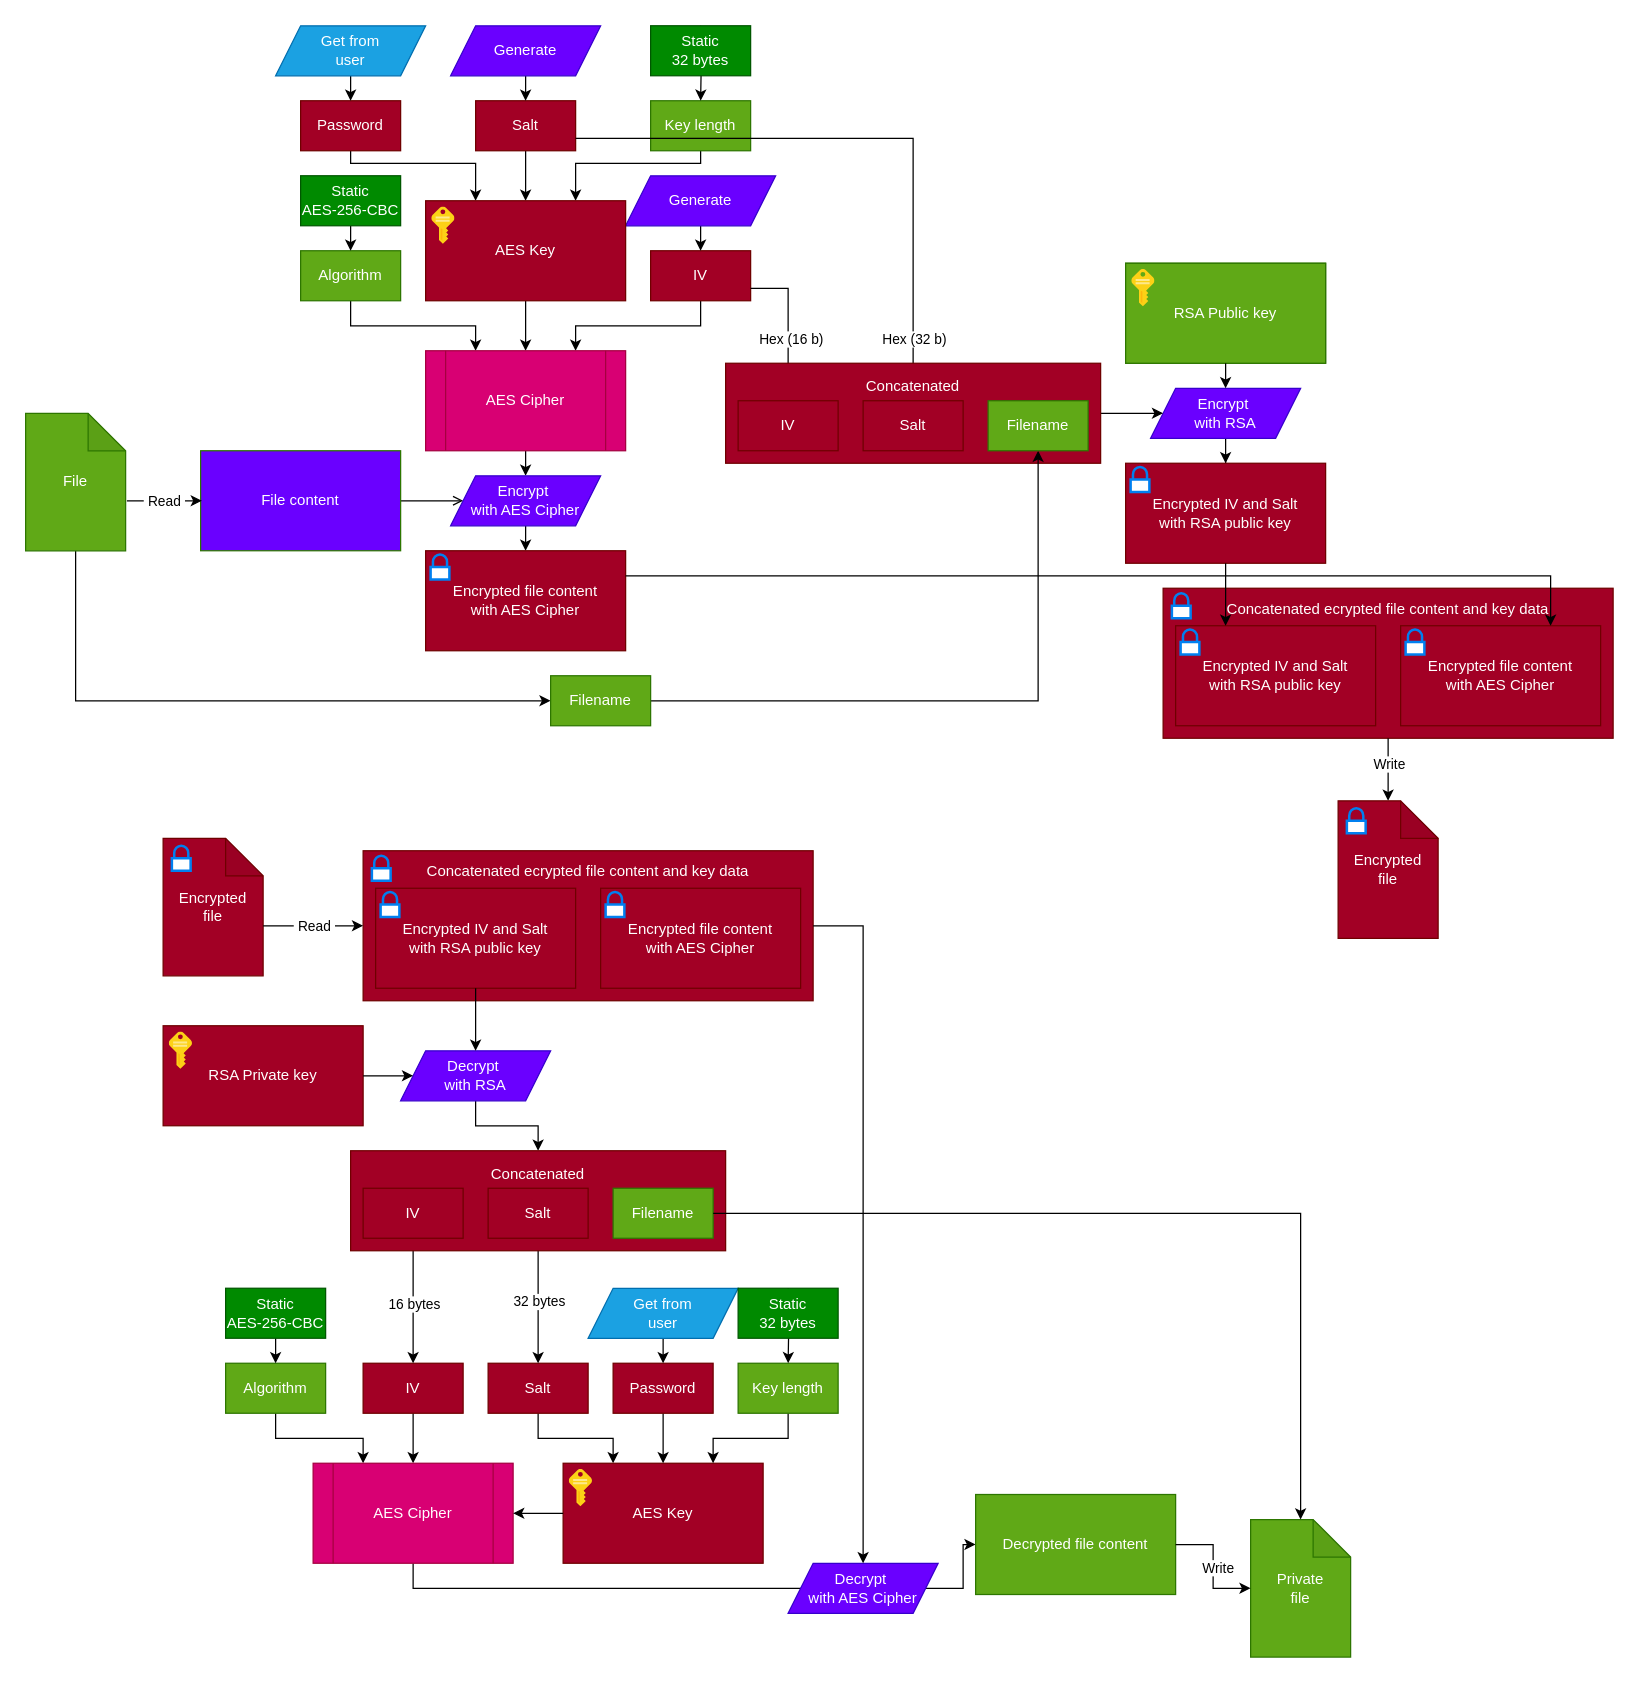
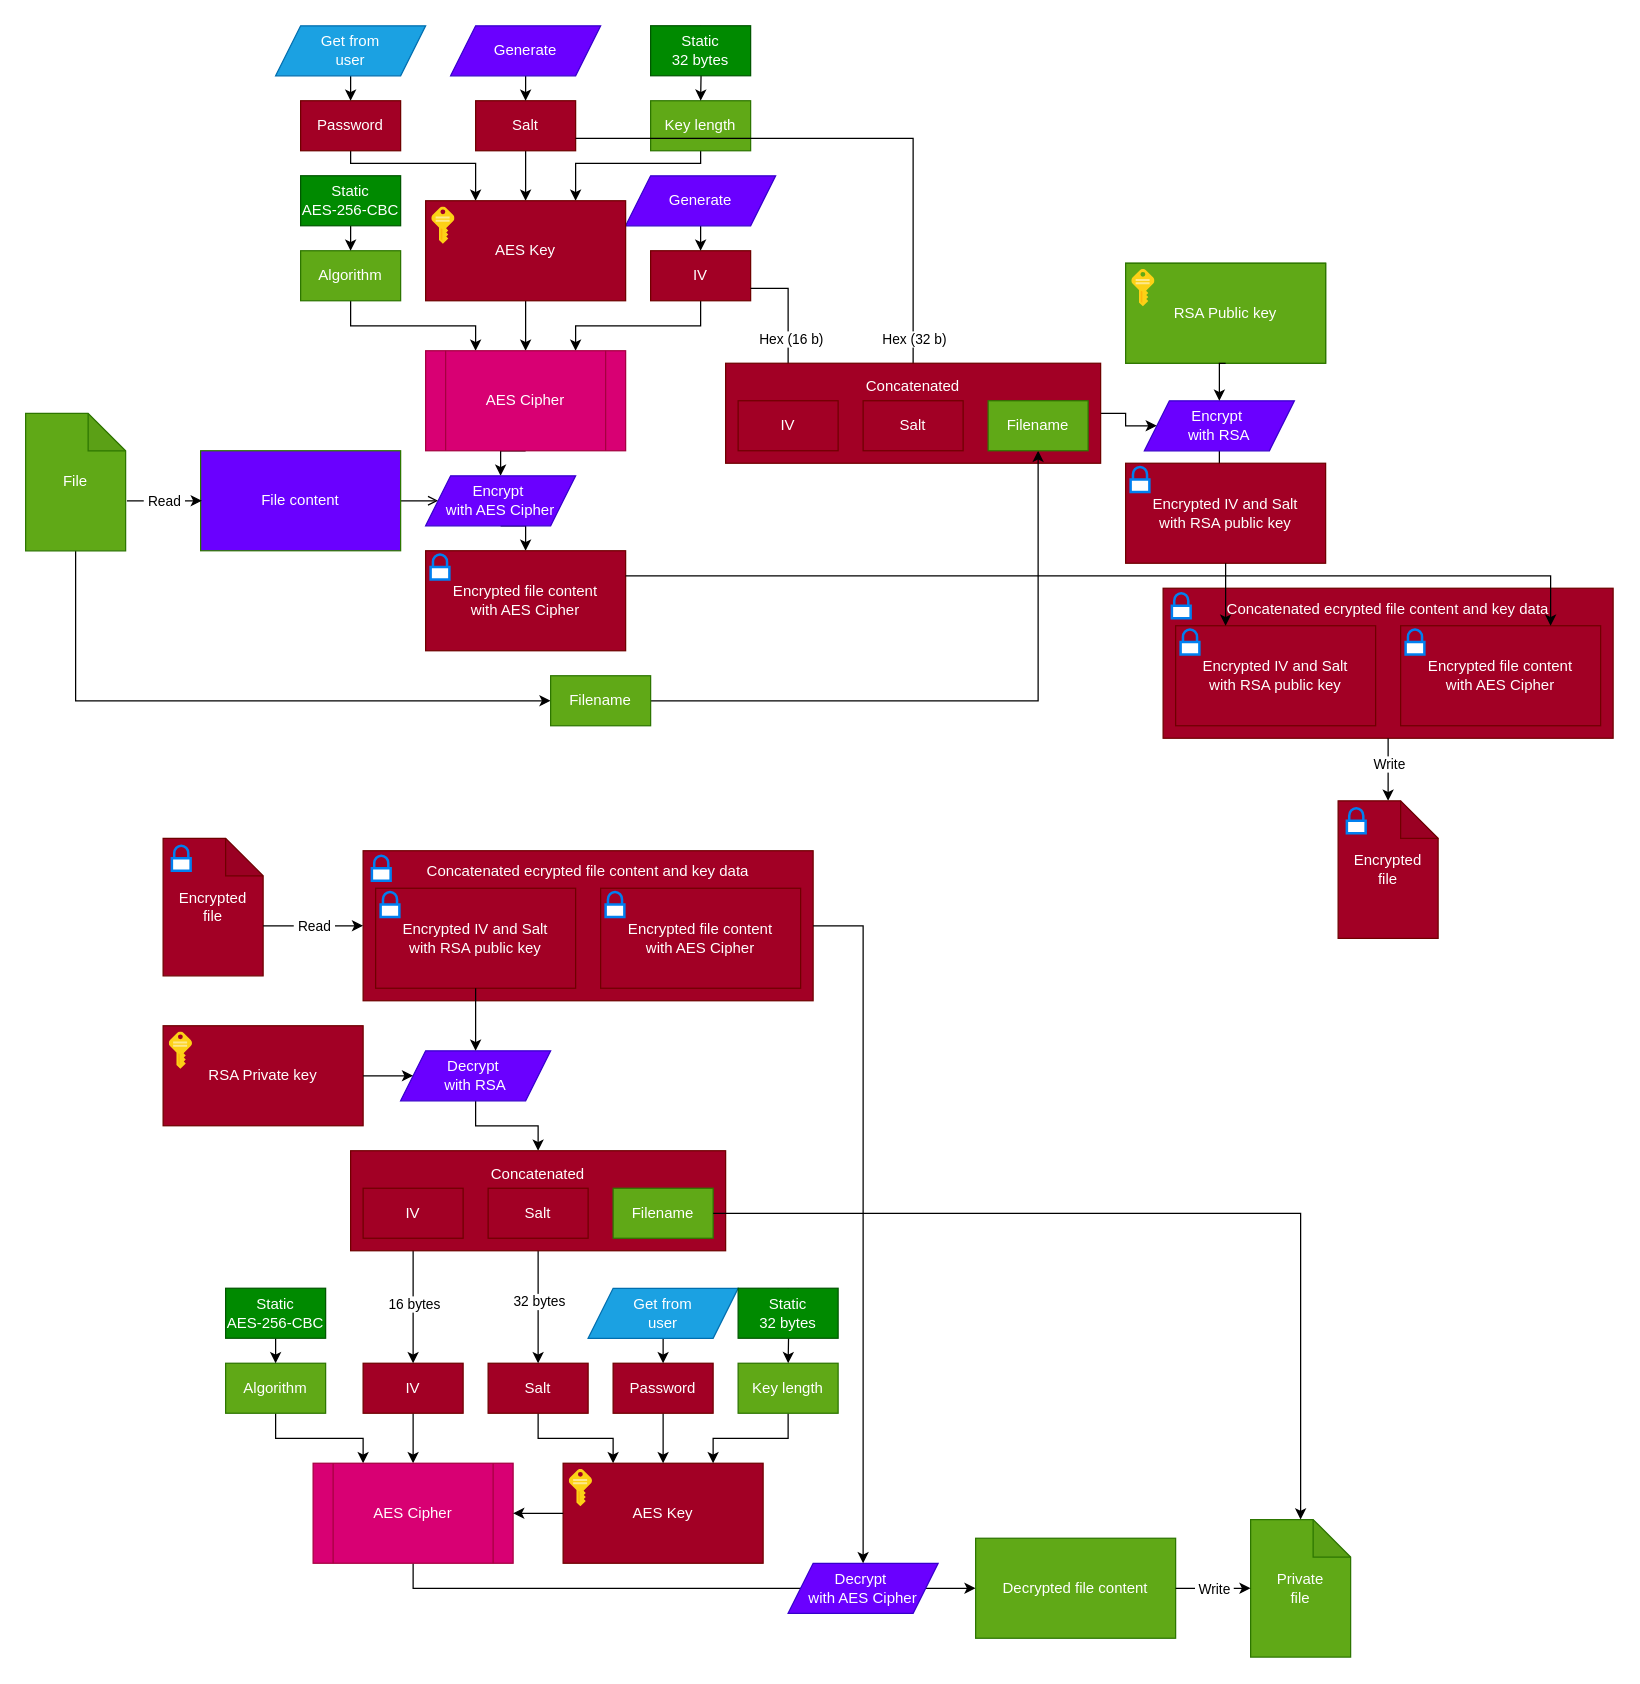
node "Encrypt with RSA": moved (1226, 413) -> (1219, 426)
node "Encrypt with AES Cipher": moved (526, 501) -> (501, 501)
node "Decrypted file content": moved (1076, 1544) -> (1076, 1588)
